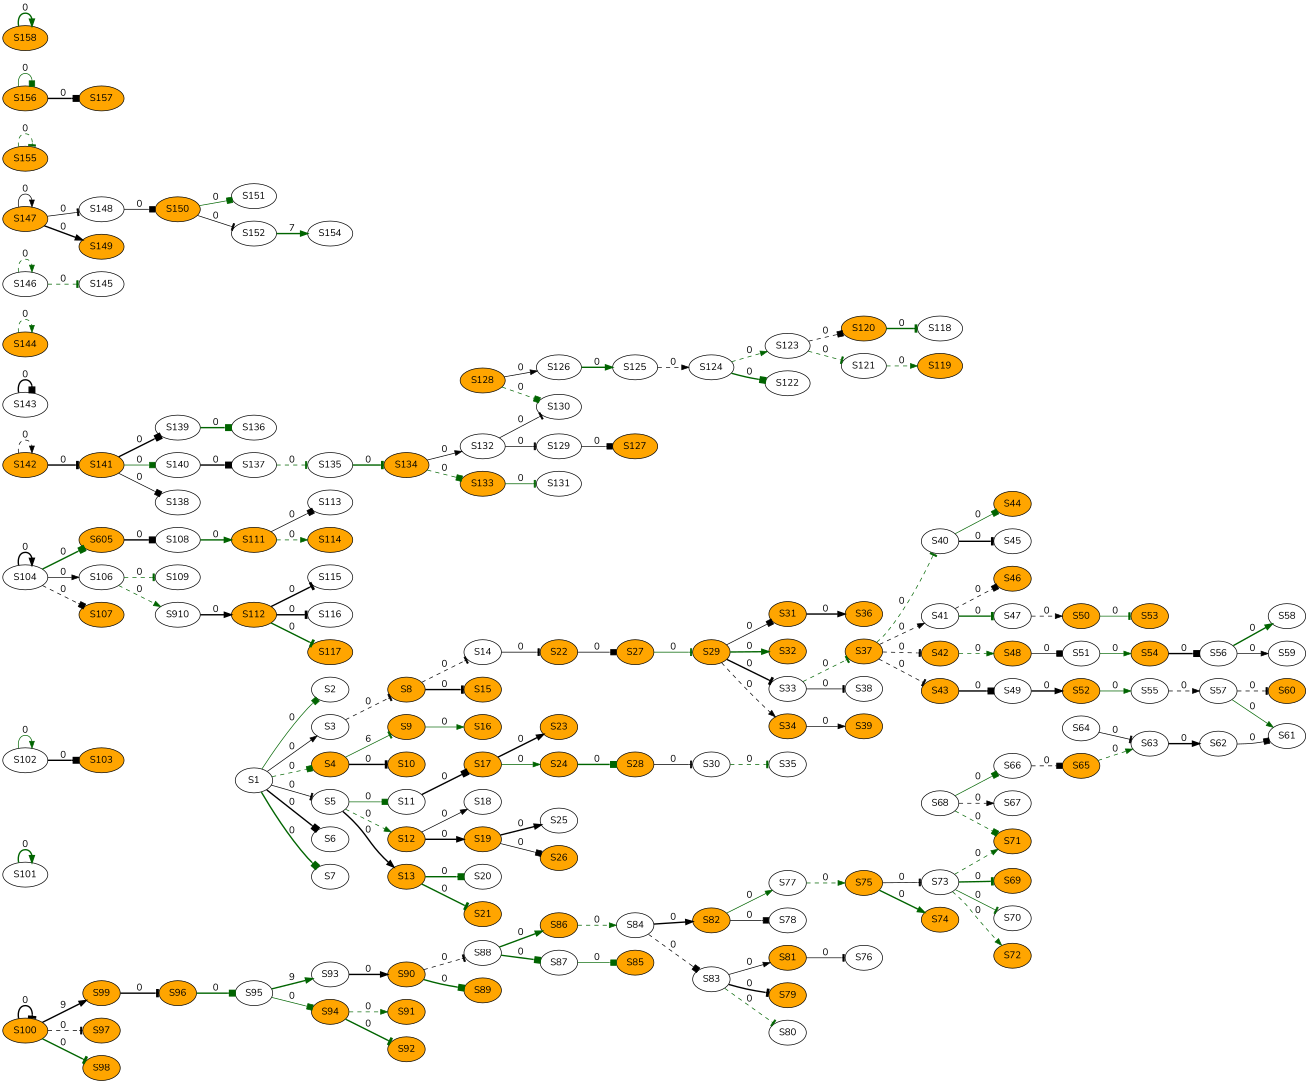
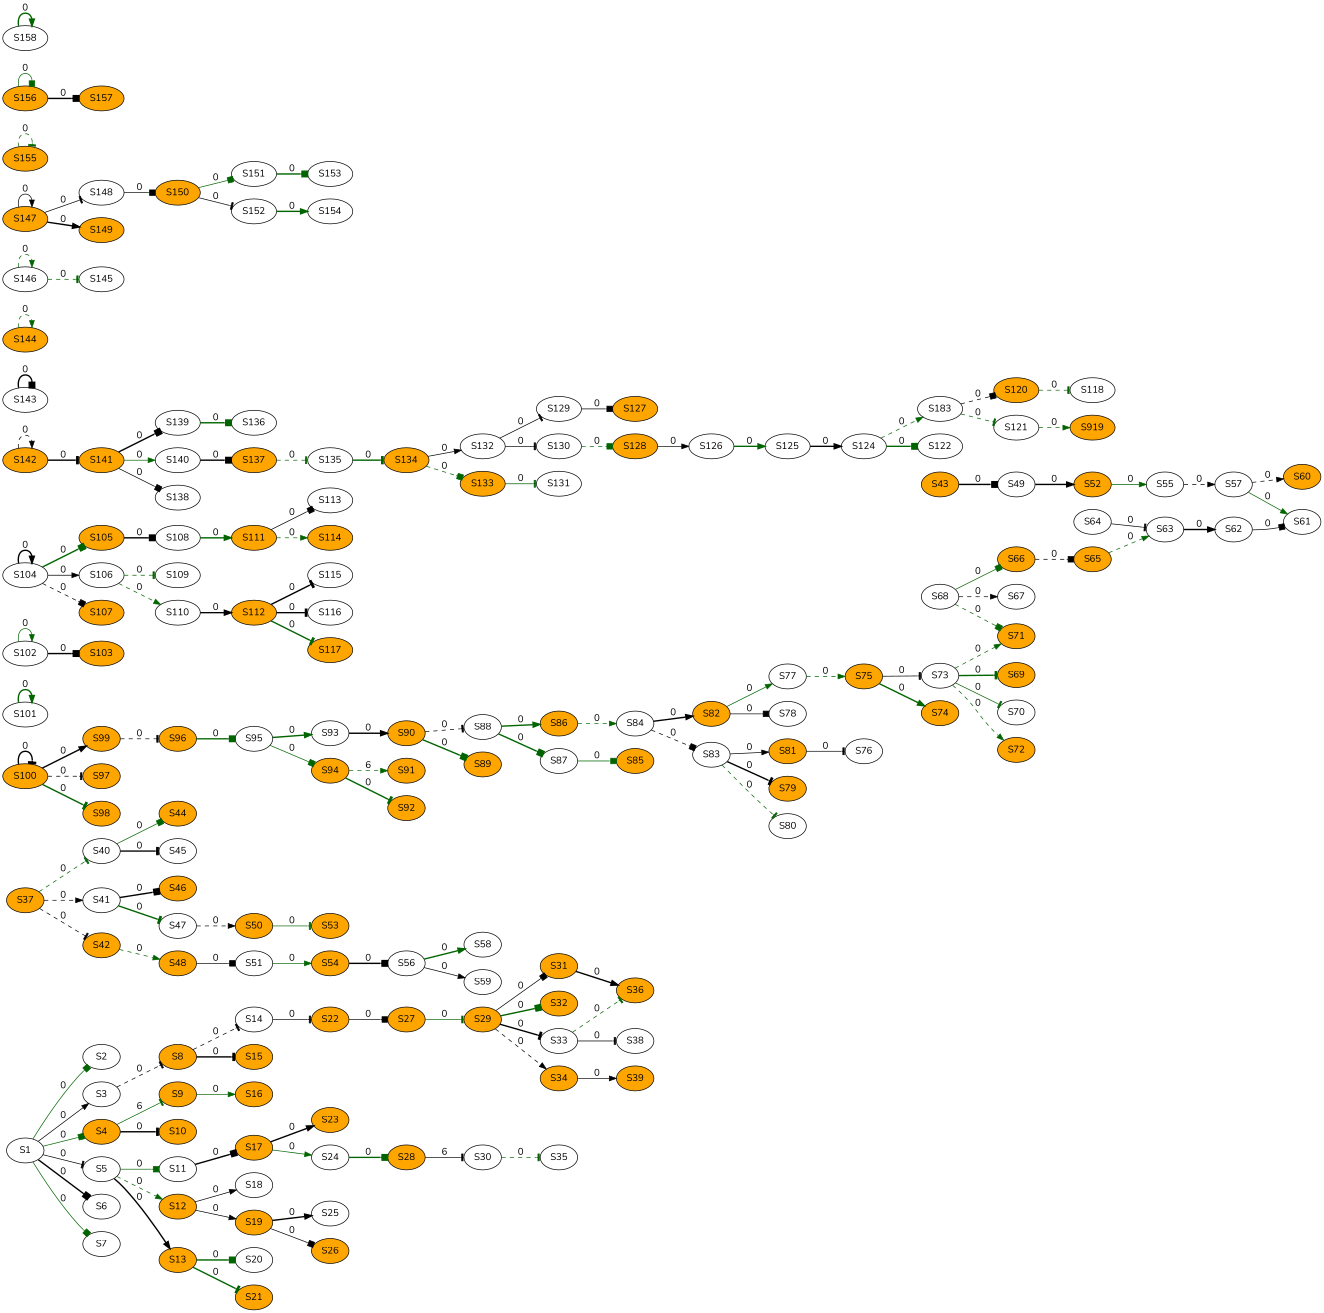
node "S158": fillcolor orange -> white
node "S153": added
edge "S152" -> "S154": label "7" -> "0"
edge "S120" -> "S118": style bold -> dashed
node "S123": label "S123" -> "S183"
node "S119": label "S119" -> "S919"
edge "S125" -> "S124": style dashed -> bold
edge "S128" -> "S130": reversed
edge "S141" -> "S140": arrowhead box -> normal
node "S137": fillcolor white -> orange
node "S605": label "S605" -> "S105"
edge "S41" -> "S46": style dashed -> bold
node "S910": label "S910" -> "S110"
edge "S29" -> "S32": arrowhead normal -> box
edge "S37" -> "S43": removed, label "0"
edge "S33" -> "S37": now "S33" -> "S36"
edge "S57" -> "S60": arrowhead tee -> normal
edge "S28" -> "S30": label "0" -> "6"
node "S24": fillcolor orange -> white
node "S66": fillcolor white -> orange
edge "S1" -> "S4": style dashed -> solid
edge "S1" -> "S7": style bold -> solid
edge "S12" -> "S19": style bold -> solid
edge "S95" -> "S93": label "9" -> "0"
edge "S99" -> "S96": style bold -> dashed
edge "S100" -> "S99": label "9" -> "0"
edge "S94" -> "S91": label "0" -> "6"
